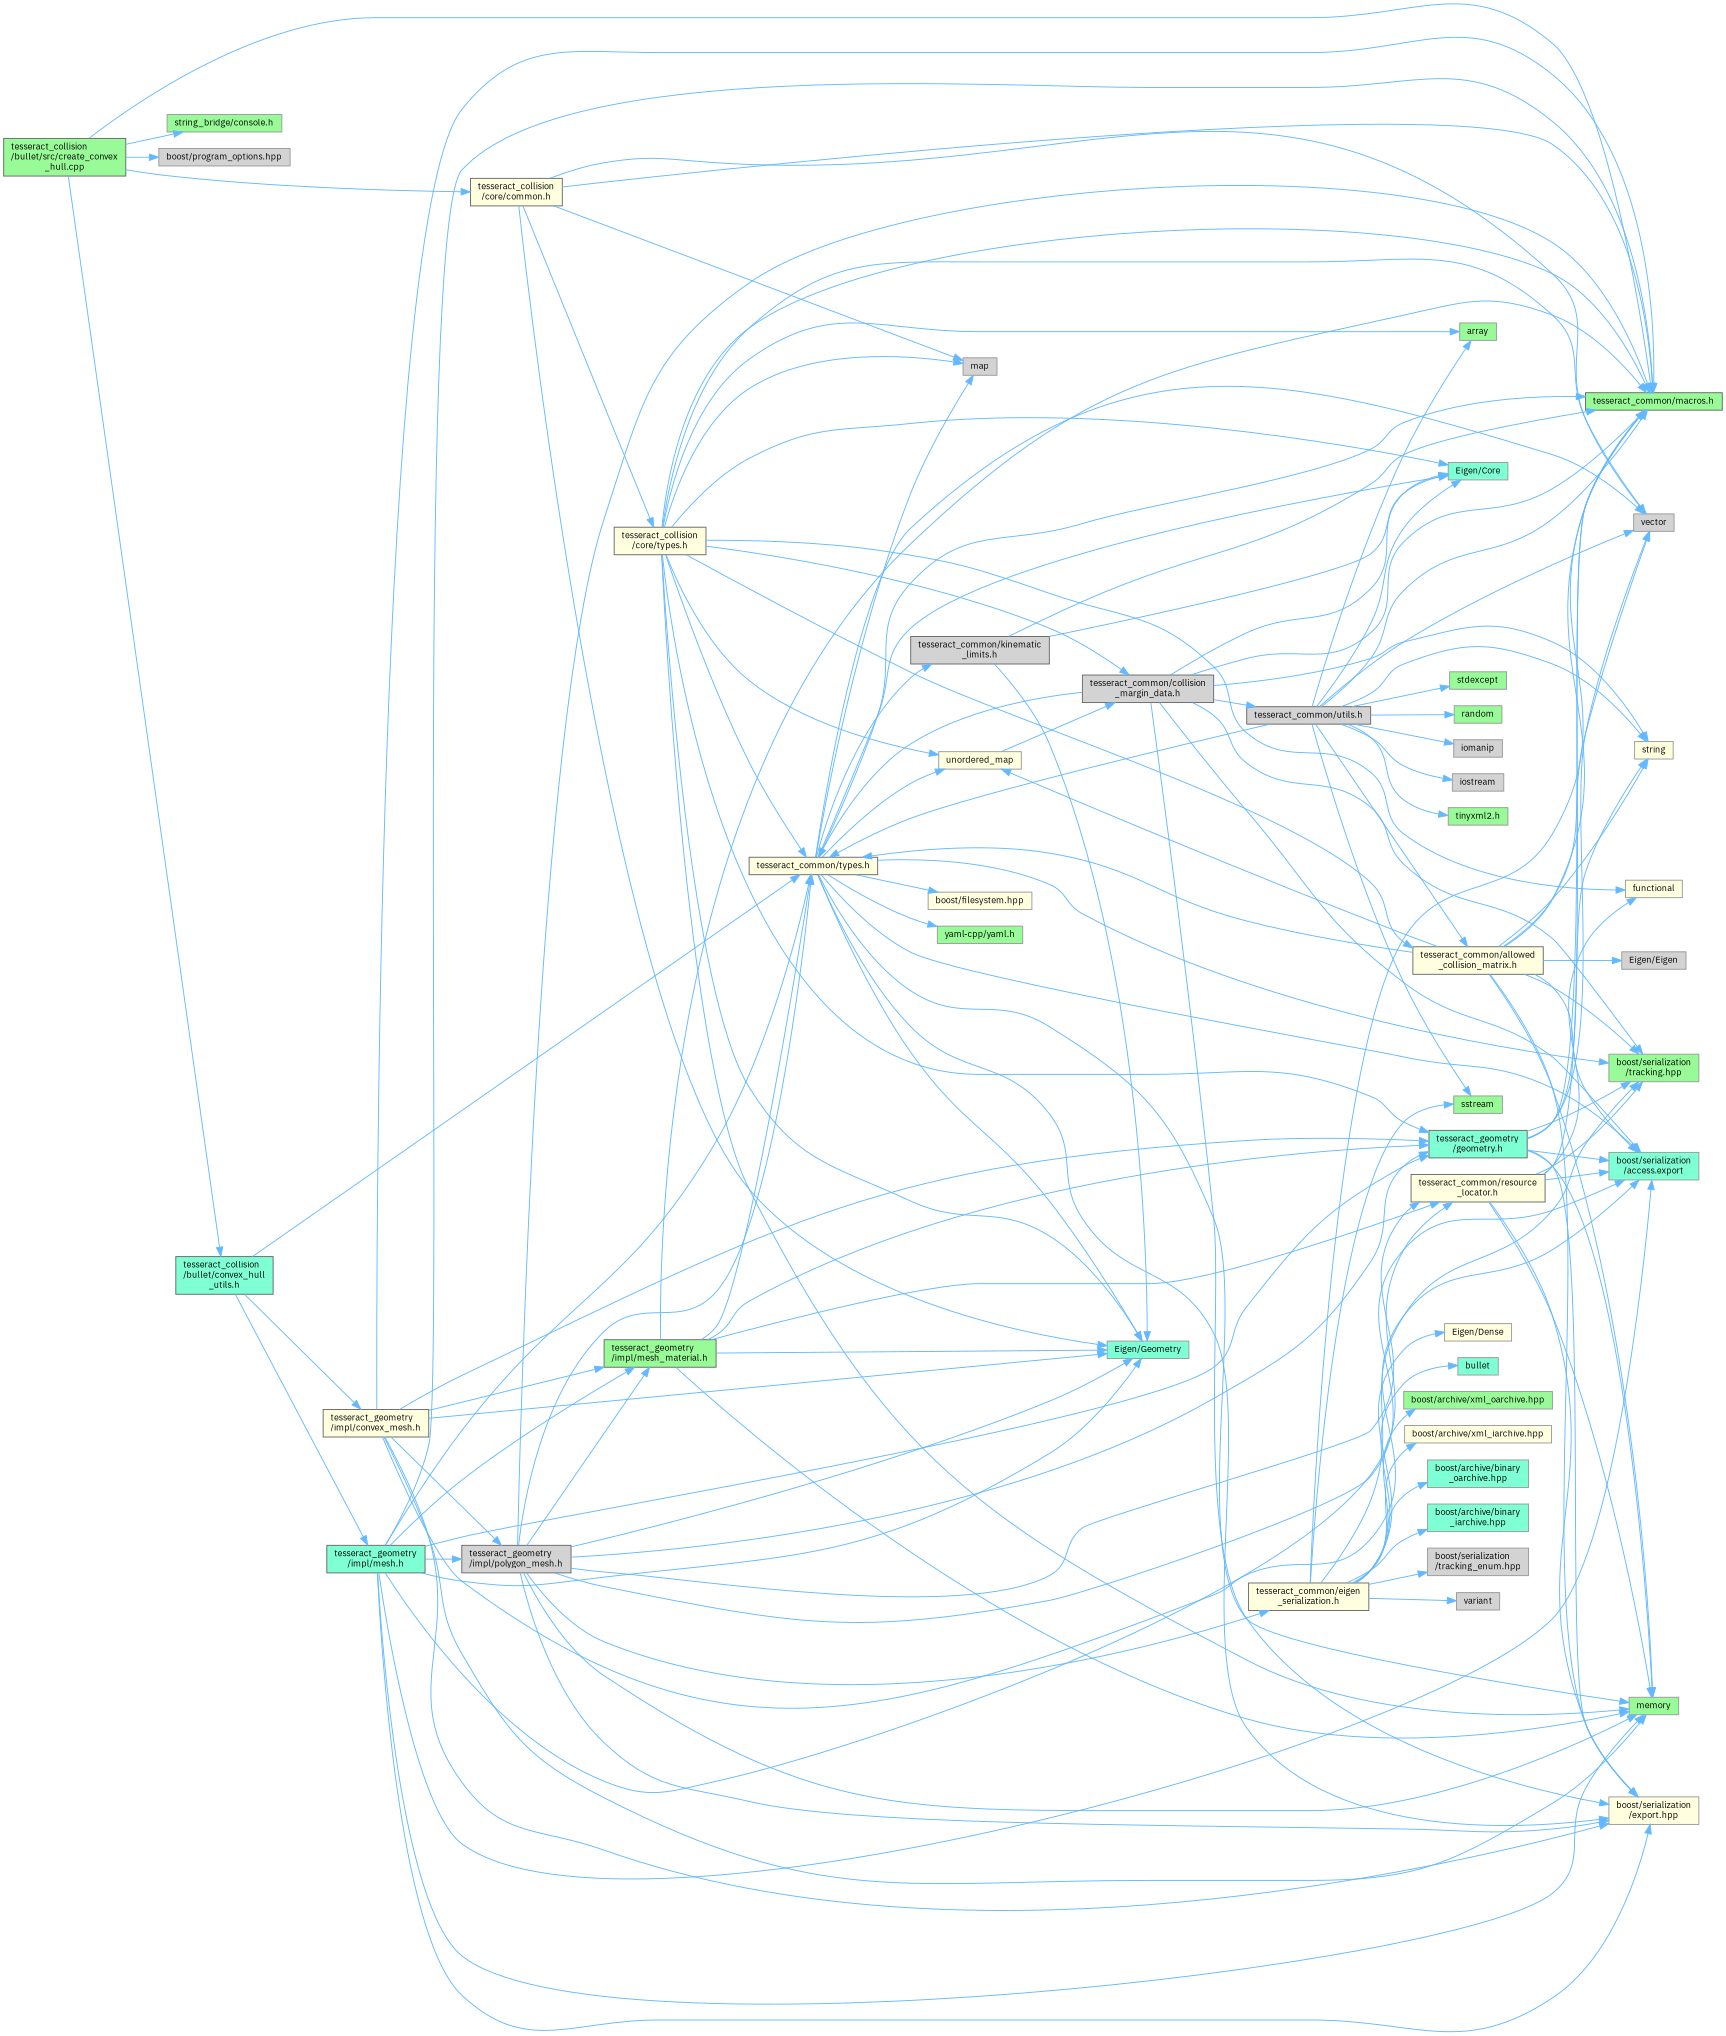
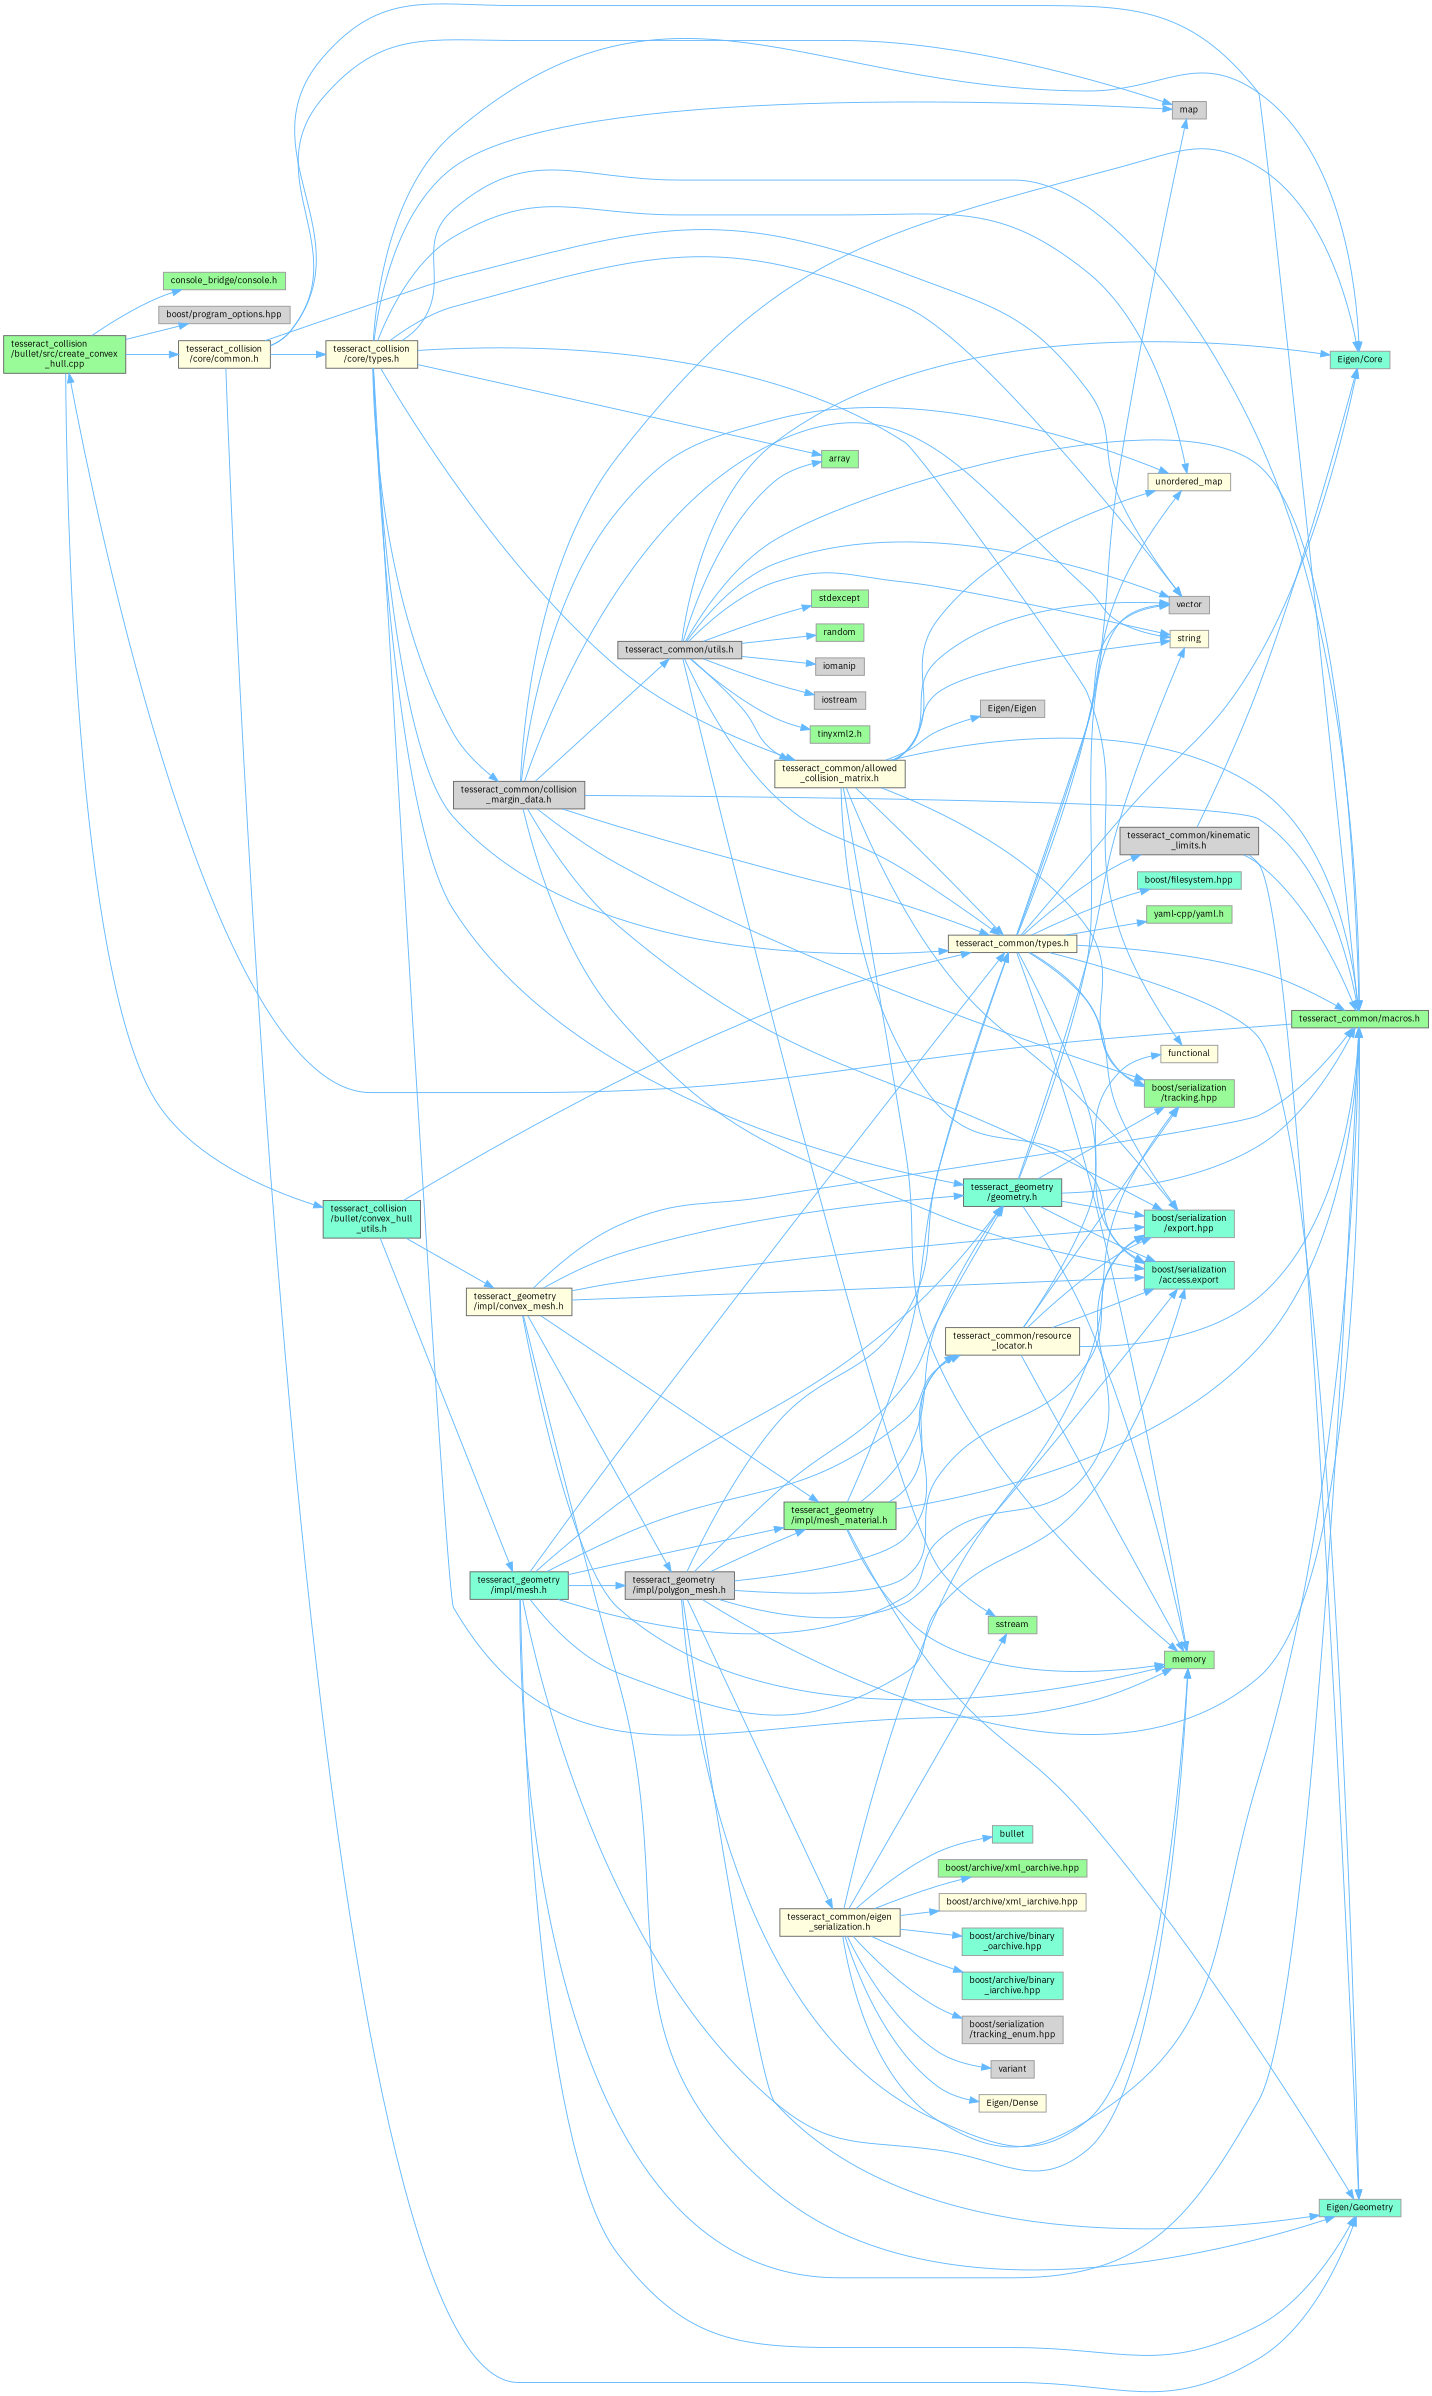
edge "tesseract_collision /bullet/src/create_convex _hull.cpp" -> "tesseract_common/macros.h": reversed
node "string_bridge/console.h": label "string_bridge/console.h" -> "console_bridge/console.h"
edge "unordered_map" -> "tesseract_common/collision _margin_data.h": reversed
node "boost/filesystem.hpp": fillcolor lightyellow -> aquamarine
edge "tesseract_collision /core/types.h" -> "Eigen/Geometry": removed
node "boost/serialization /export.hpp": fillcolor lightyellow -> aquamarine
